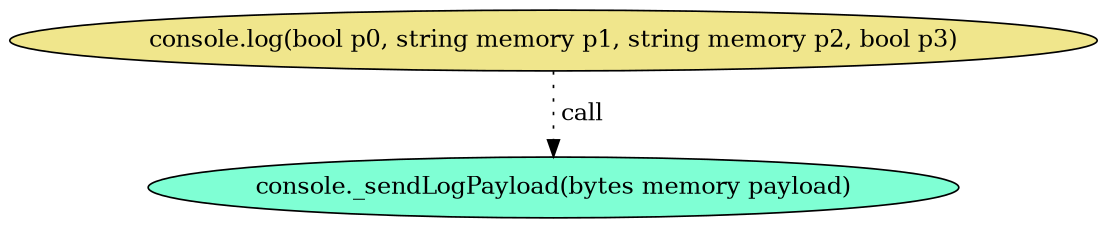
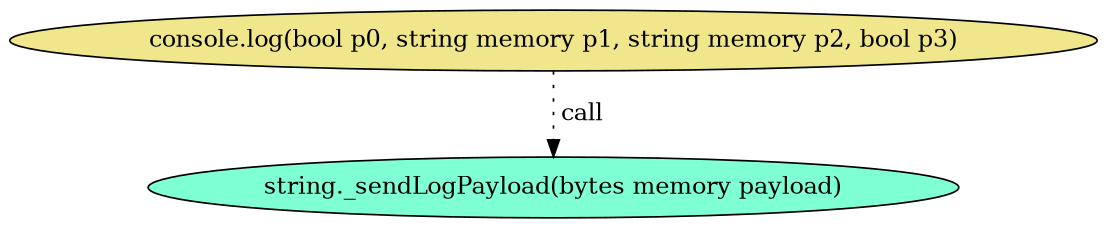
node "console._sendLogPayload(bytes memory payload)": label "console._sendLogPayload(bytes memory payload)" -> "string._sendLogPayload(bytes memory payload)"
